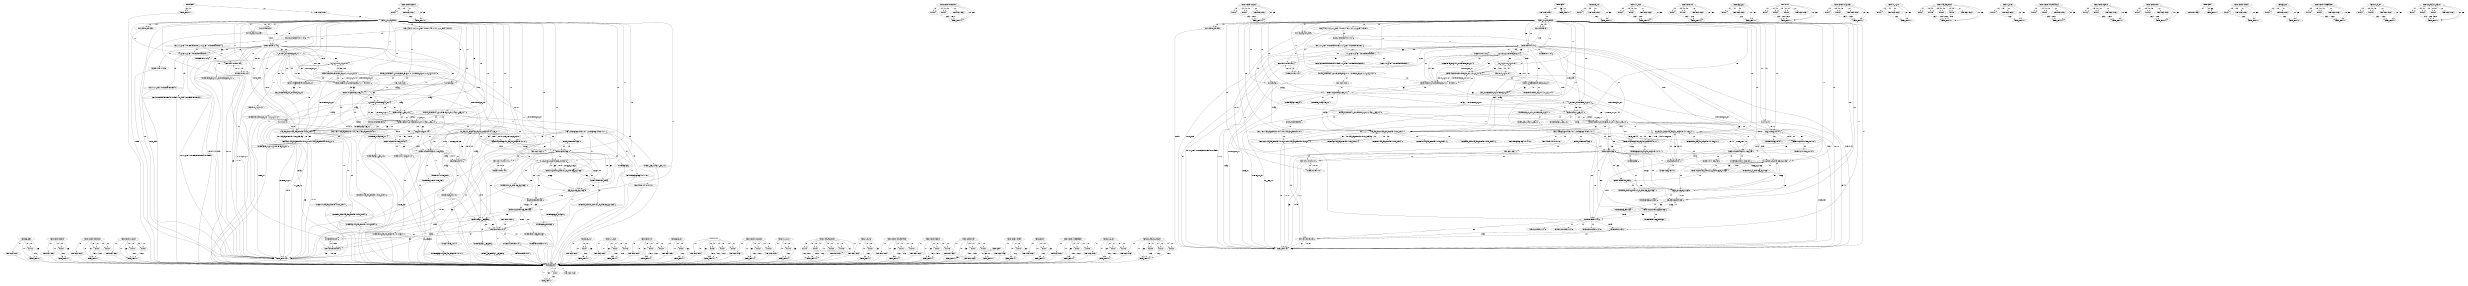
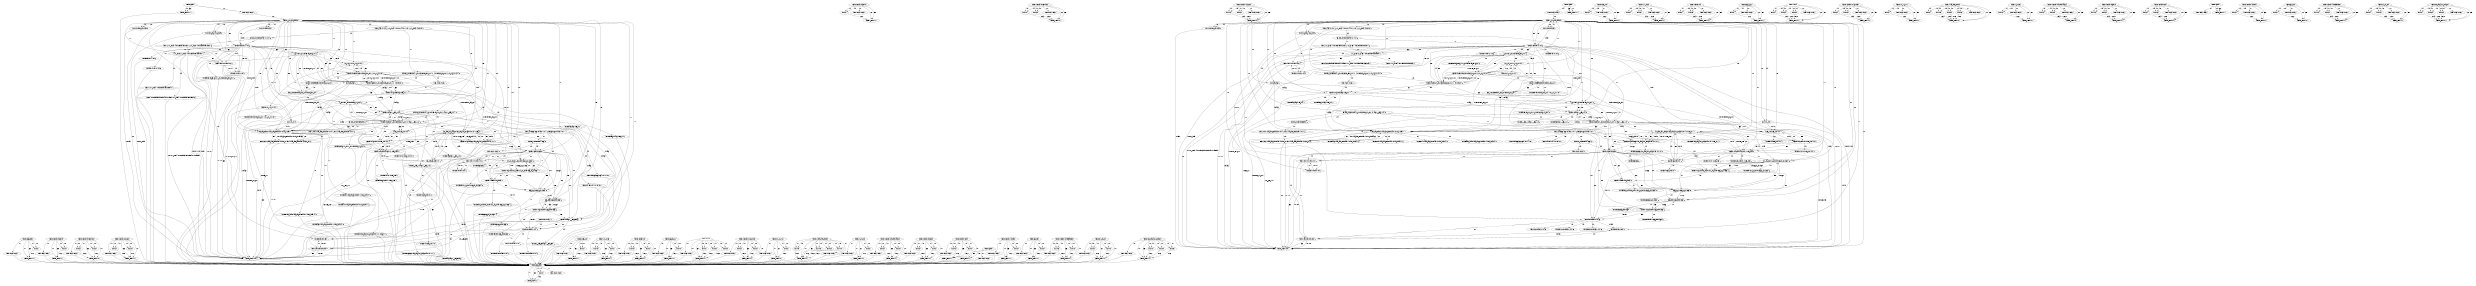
edge "(<operator>.and,flags & __GFP_ZERO)" -> "(IDENTIFIER,flags,flags & __GFP_ZERO)": removed, label "AST:"
